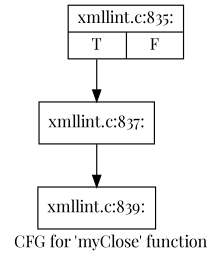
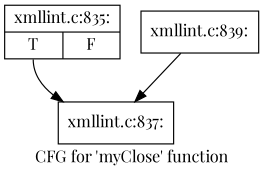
edge "xmllint.c:837:" -> "xmllint.c:839:": reversed
